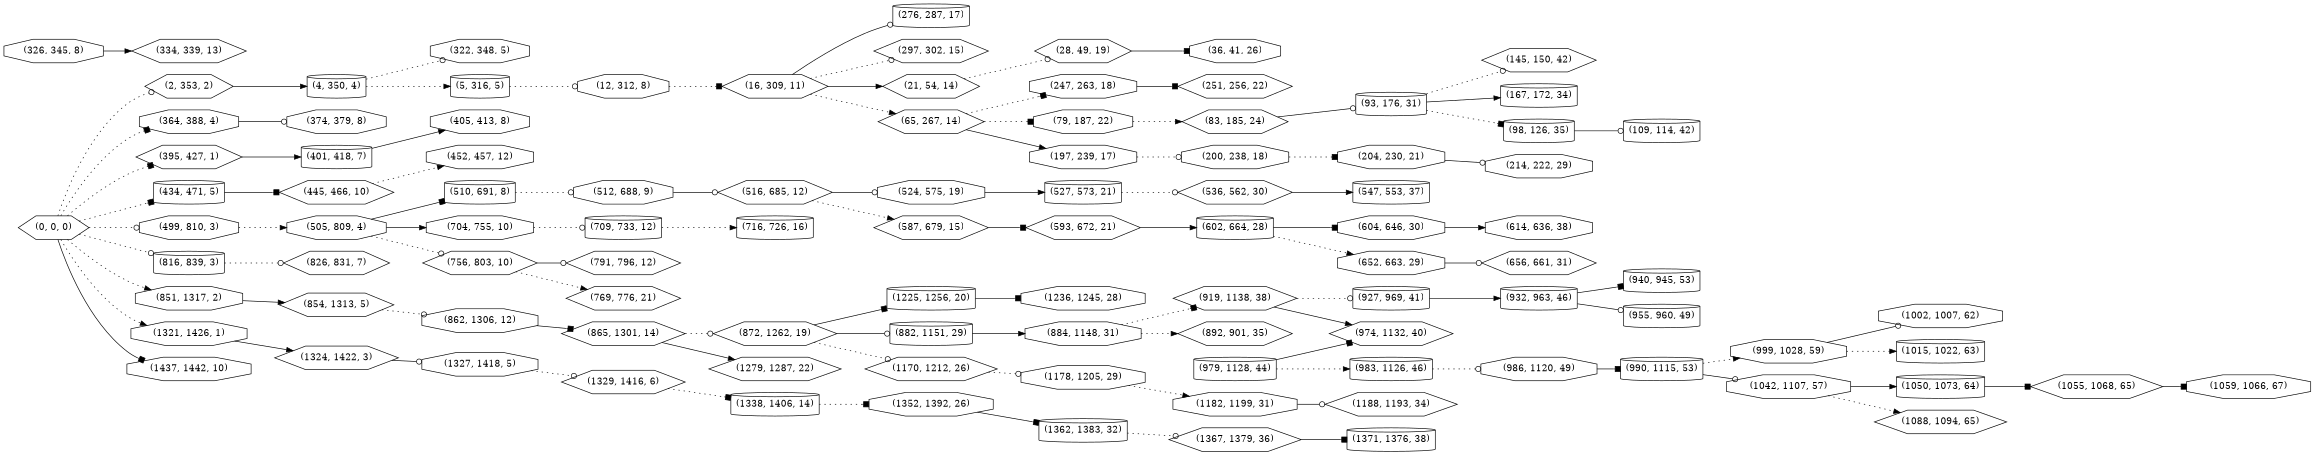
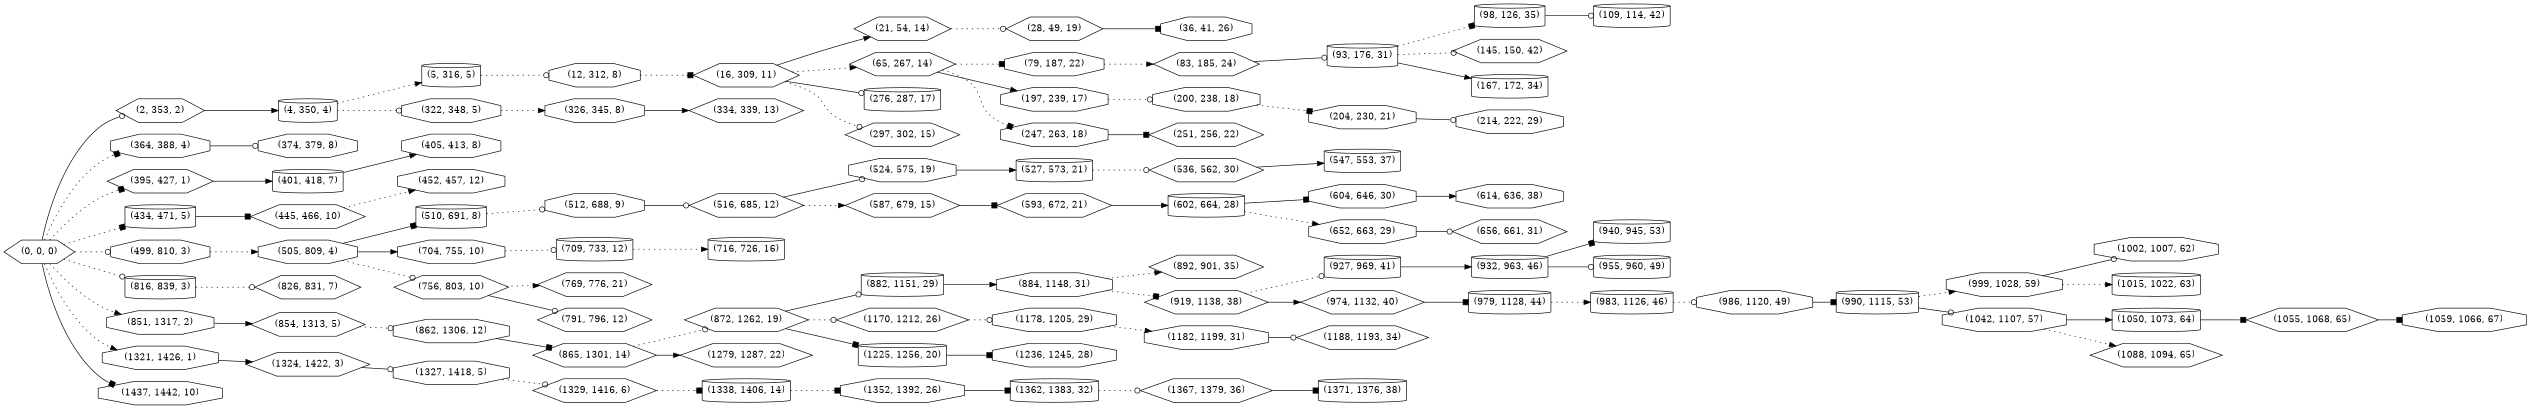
edge "(322, 348, 5)" -> "(326, 345, 8)": added
edge "(0, 0, 0)" -> "(2, 353, 2)": style dotted -> solid
edge "(979, 1128, 44)" -> "(974, 1132, 40)": reversed
